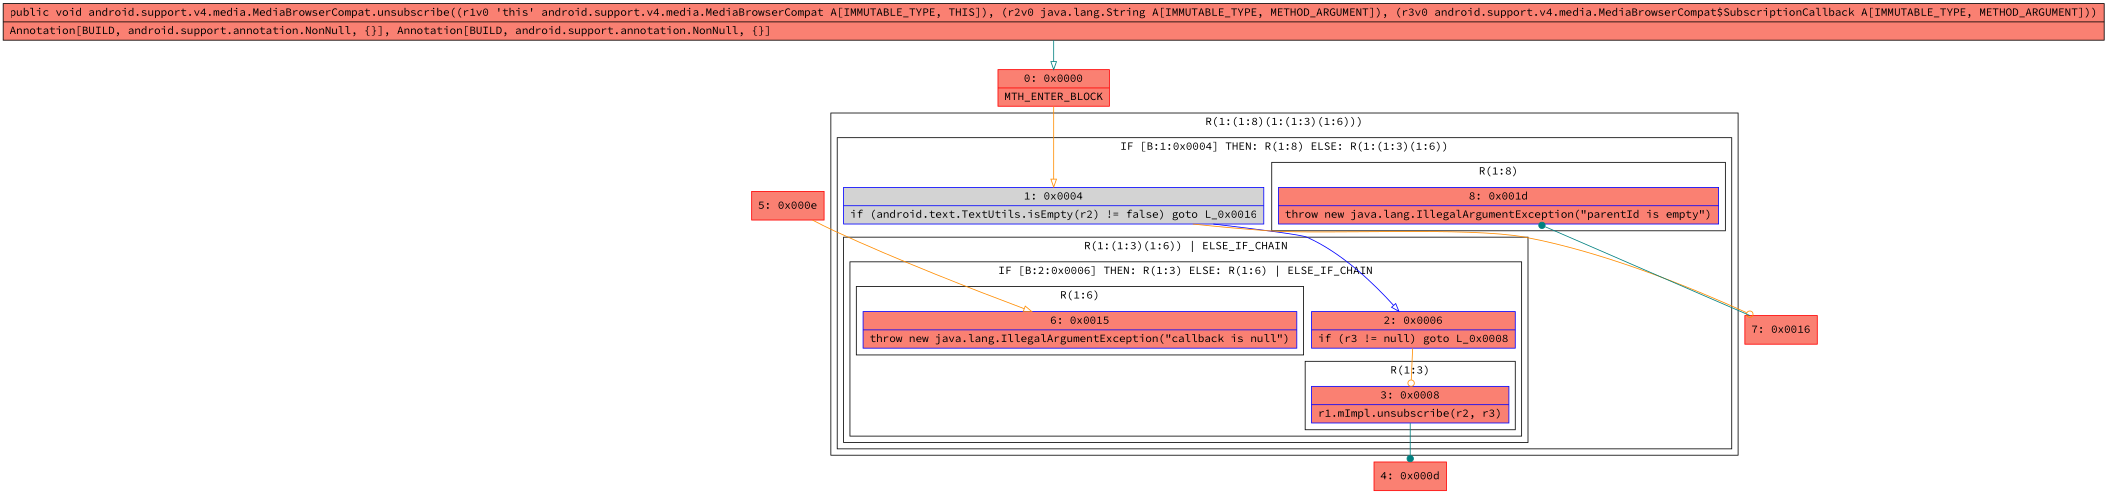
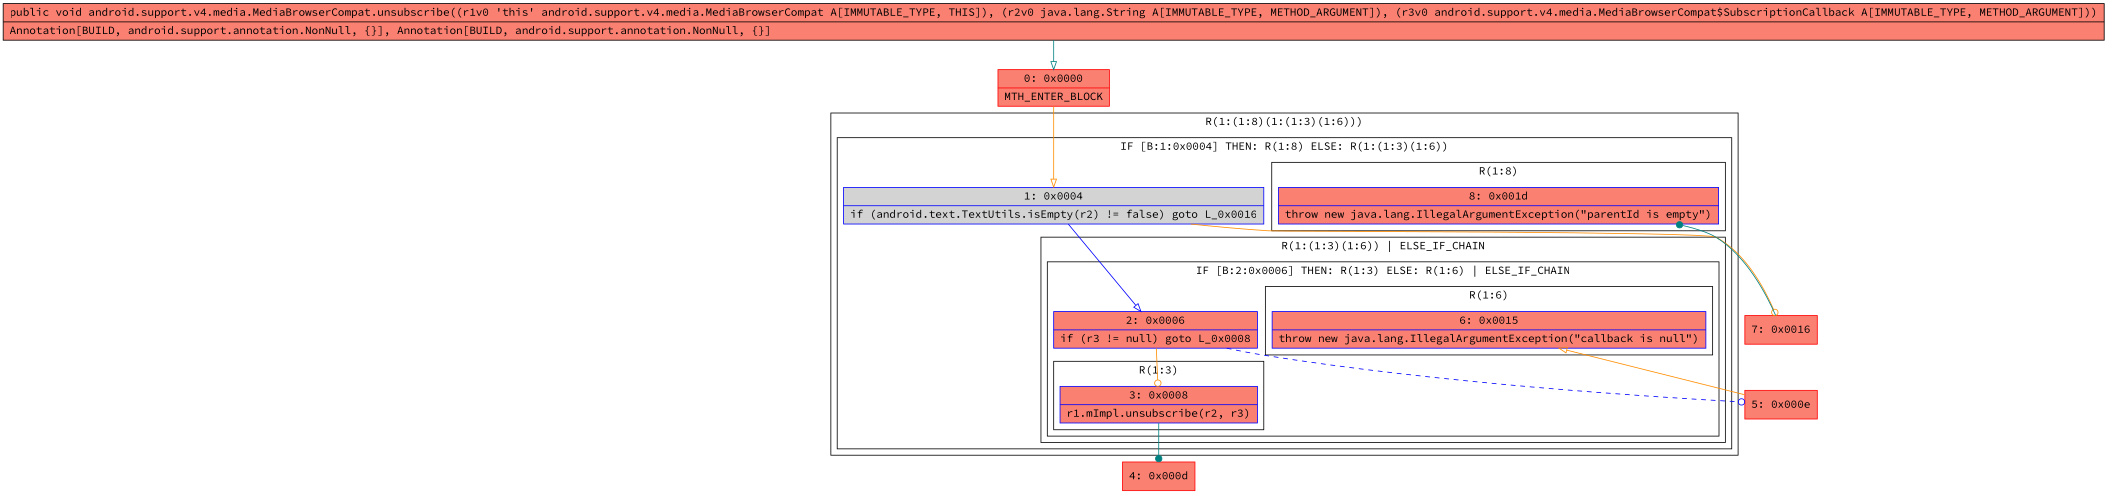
edge "2: 0x0006" -> "5: 0x000e": added
